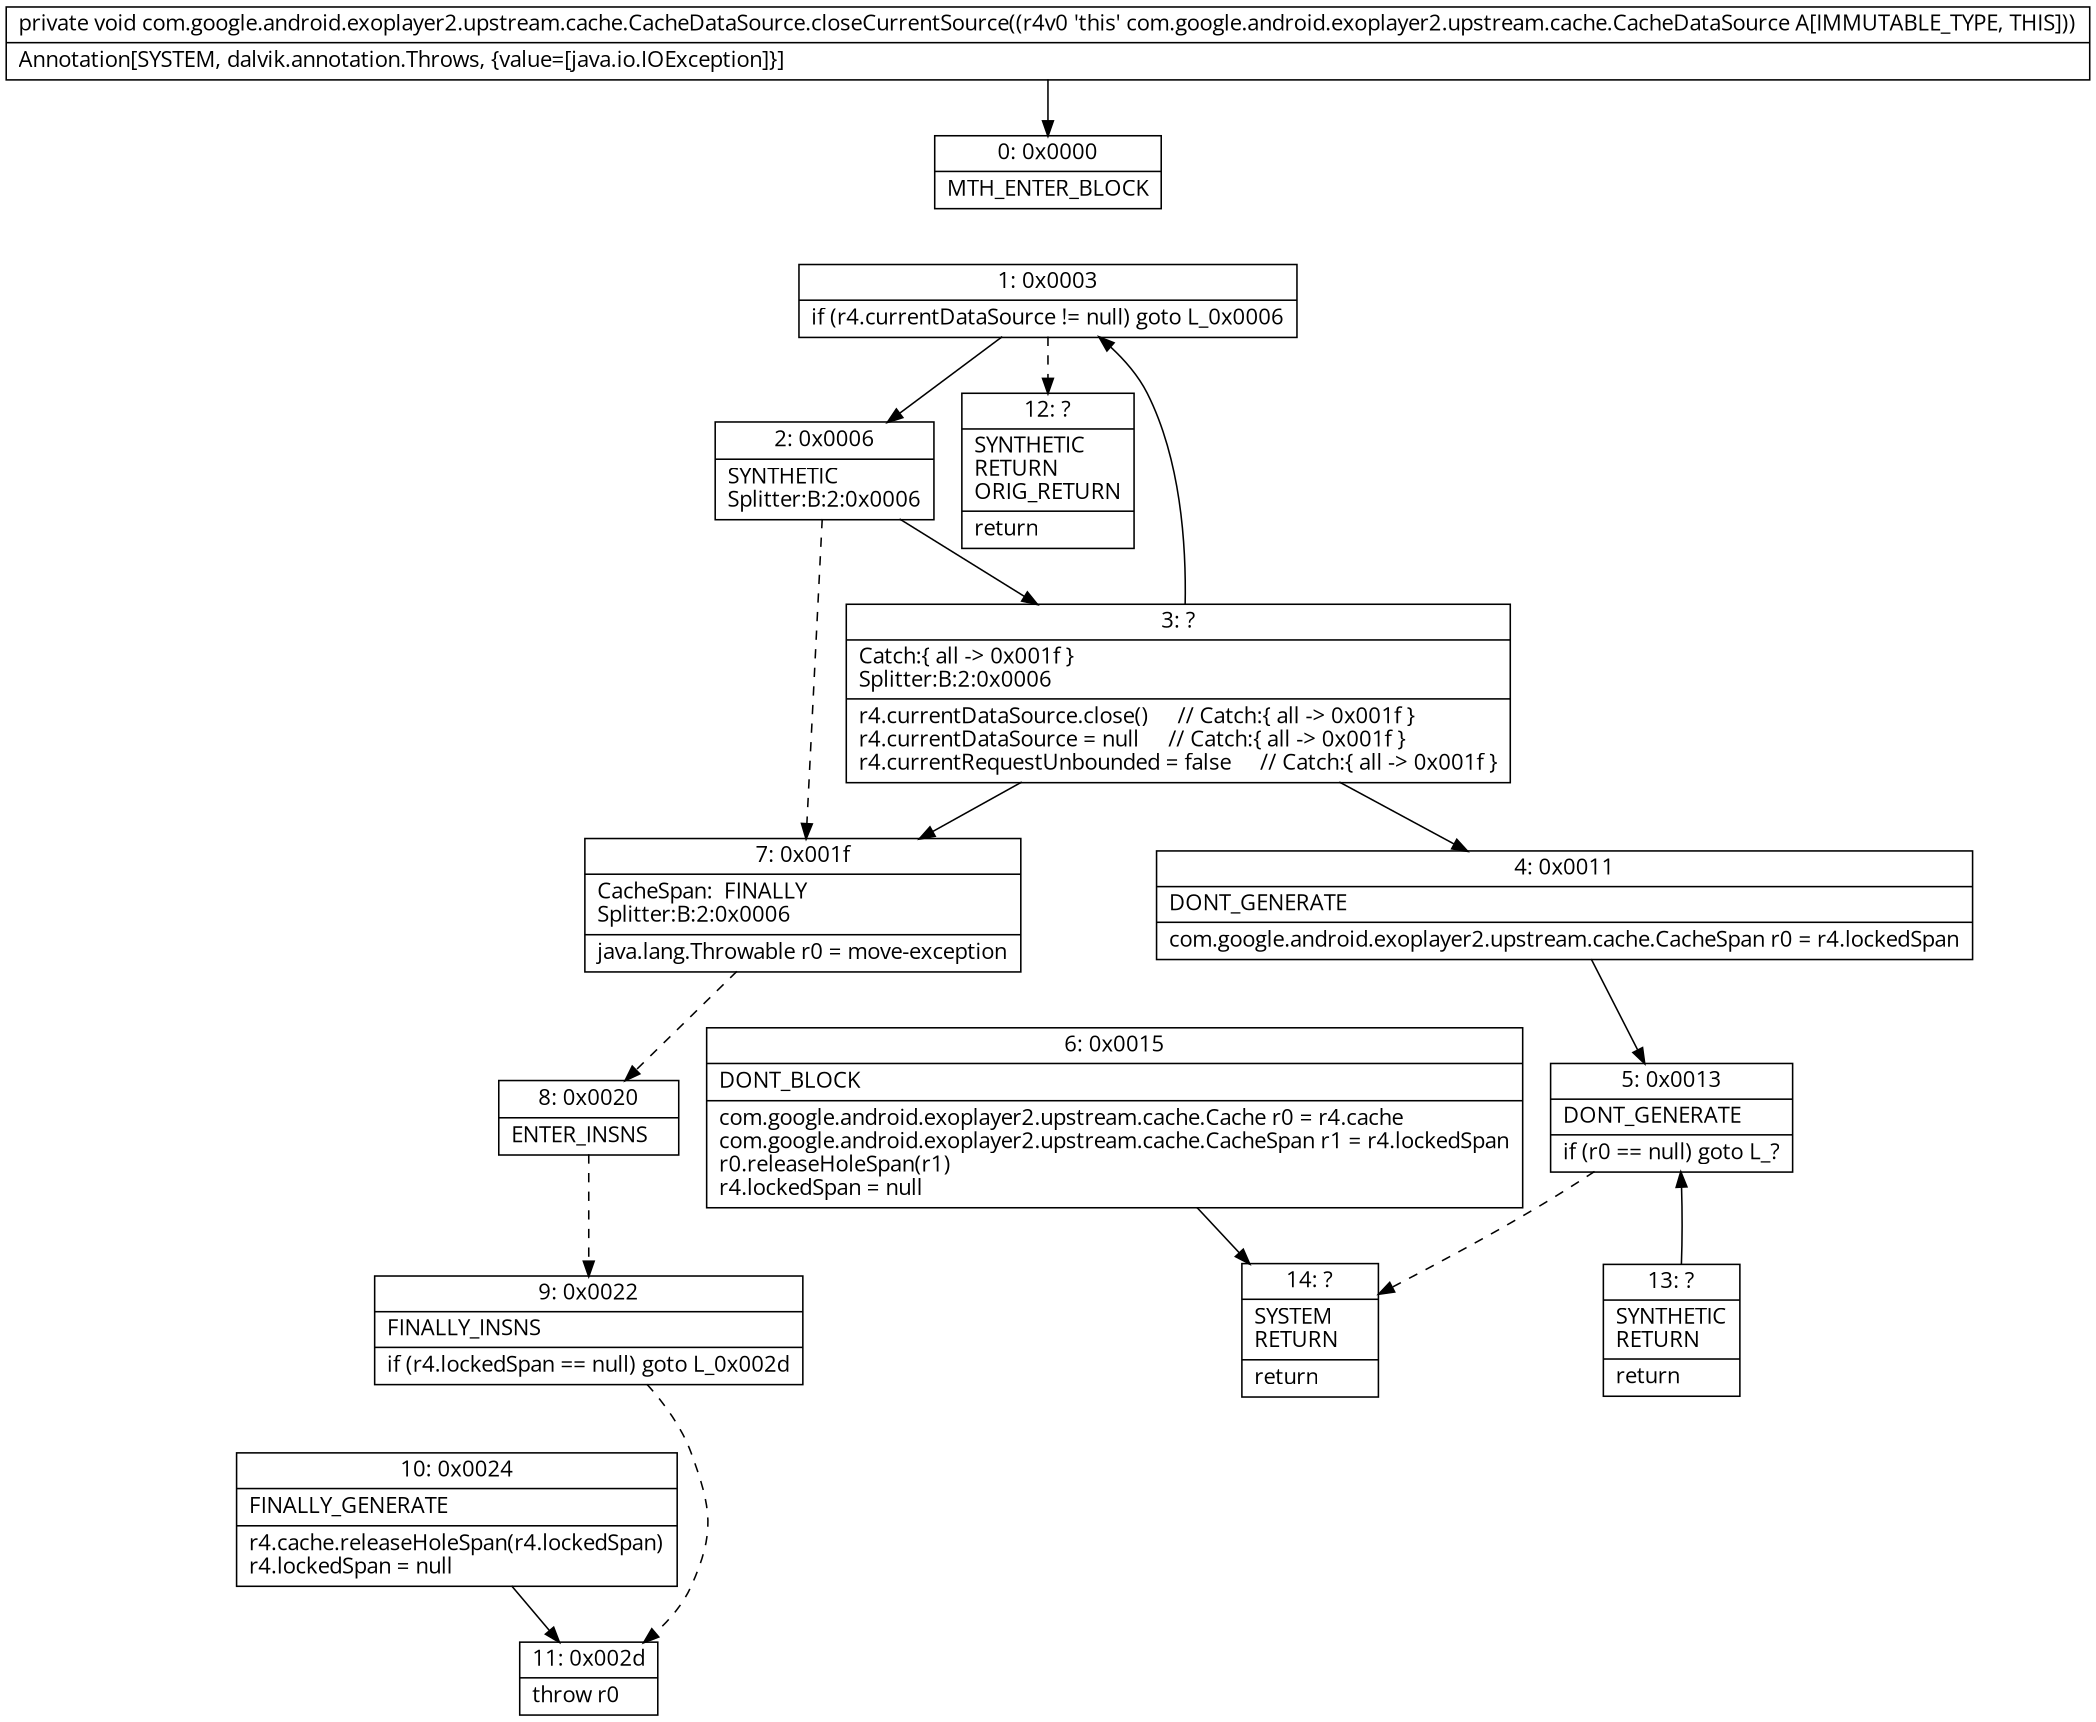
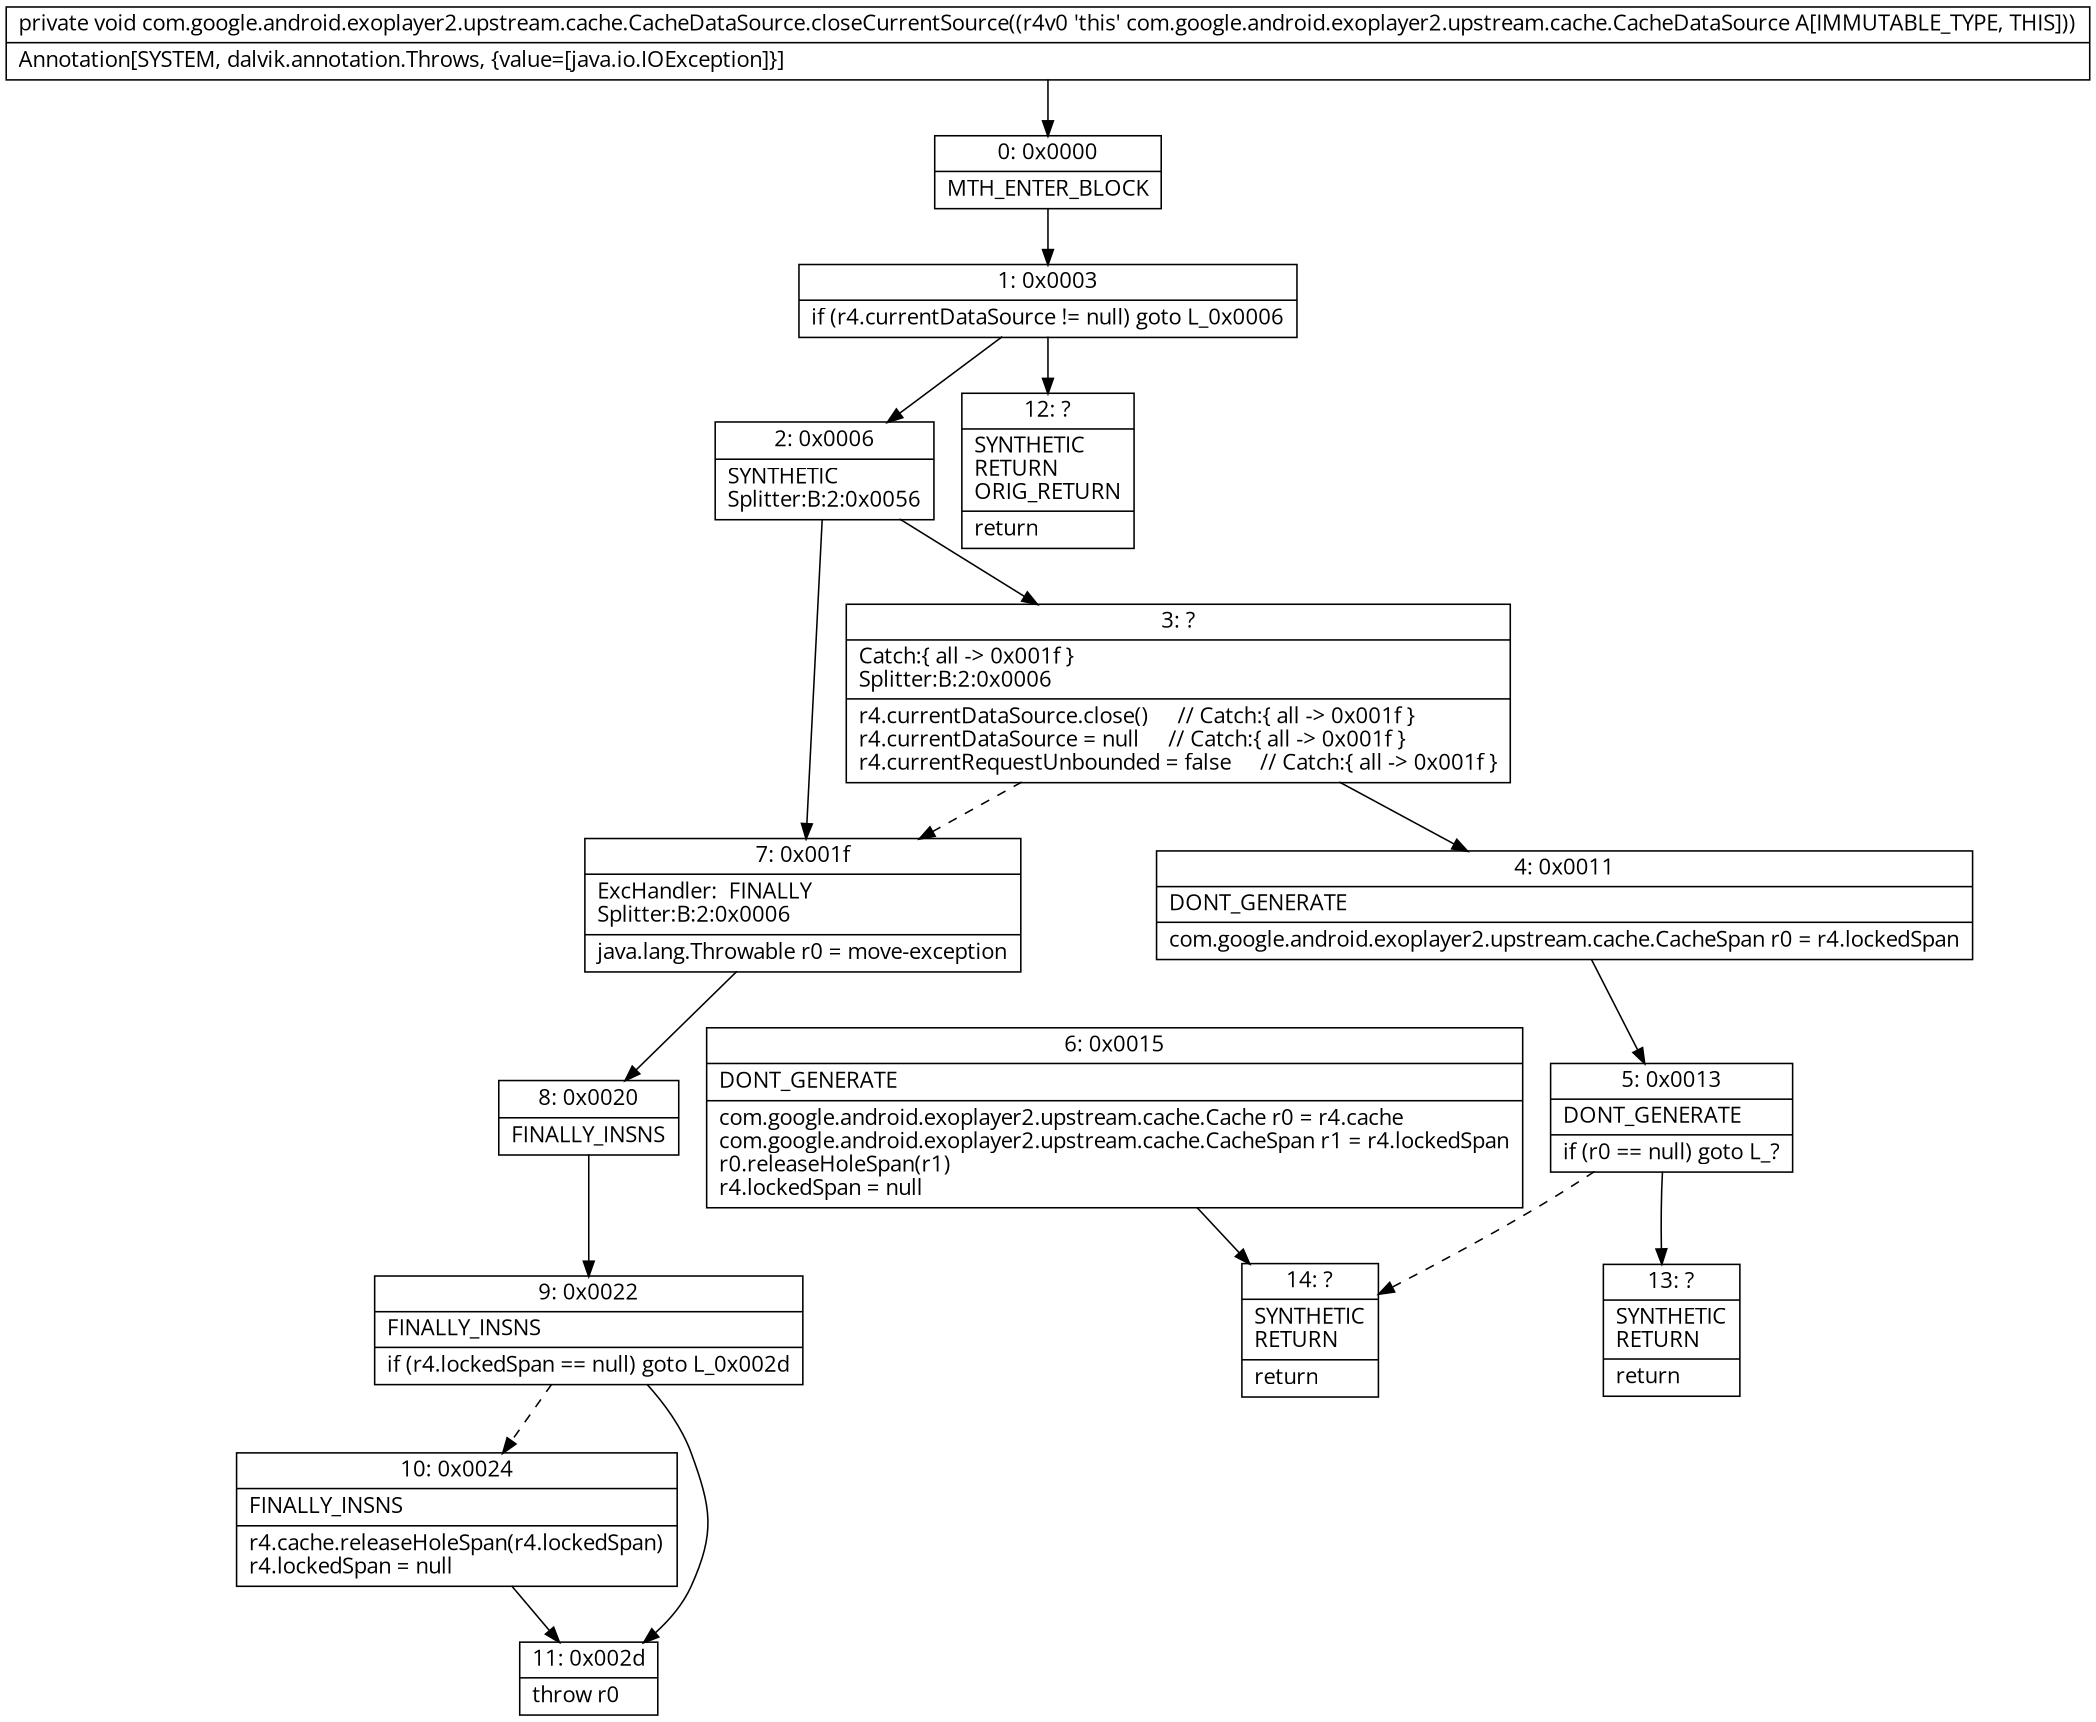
edge "1: 0x0003" -> "12: ?": style dashed -> solid
edge "3: ?" -> "1: 0x0003": now "0: 0x0000" -> "1: 0x0003"
node "2: 0x0006": text "Splitter:B:2:0x0006" -> "Splitter:B:2:0x0056"
edge "2: 0x0006" -> "7: 0x001f": style dashed -> solid
edge "3: ?" -> "7: 0x001f": style solid -> dashed
node "7: 0x001f": text "CacheSpan:  FINALLY" -> "ExcHandler:  FINALLY"
edge "7: 0x001f" -> "8: 0x0020": style dashed -> solid
node "6: 0x0015": text "DONT_BLOCK" -> "DONT_GENERATE"
node "8: 0x0020": text "ENTER_INSNS" -> "FINALLY_INSNS"
edge "8: 0x0020" -> "9: 0x0022": style dashed -> solid
edge "13: ?" -> "5: 0x0013": reversed
node "14: ?": text "SYSTEM" -> "SYNTHETIC"
edge "9: 0x0022" -> "10: 0x0024": added
node "10: 0x0024": text "FINALLY_GENERATE" -> "FINALLY_INSNS"
edge "9: 0x0022" -> "11: 0x002d": style dashed -> solid
